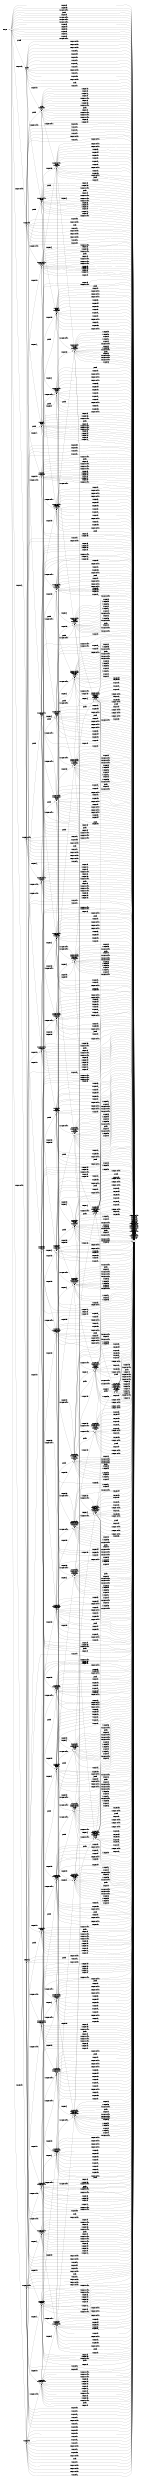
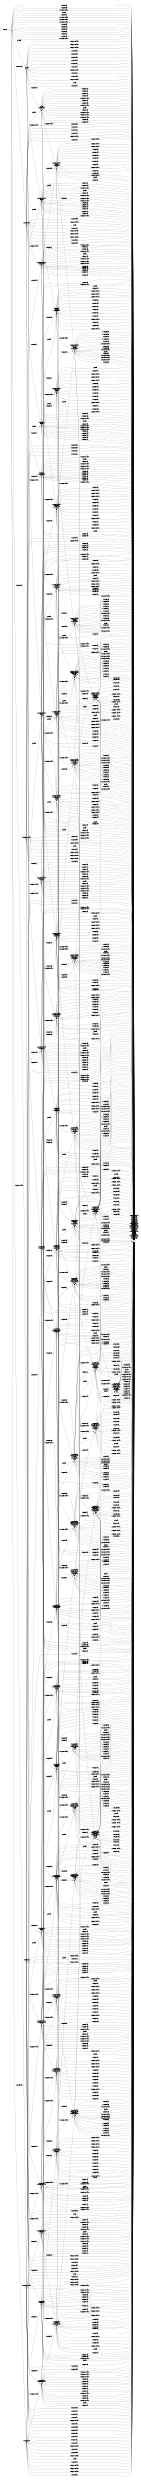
edge "44" -> "43": removed, label "usr2_ai3_VoidReply"
